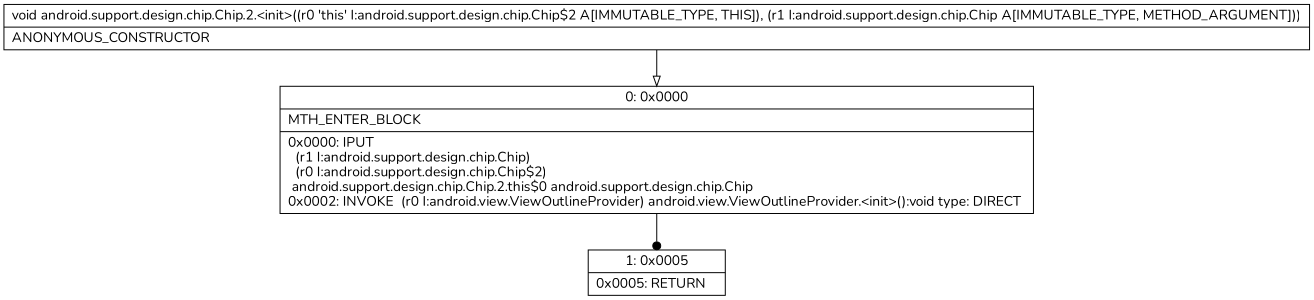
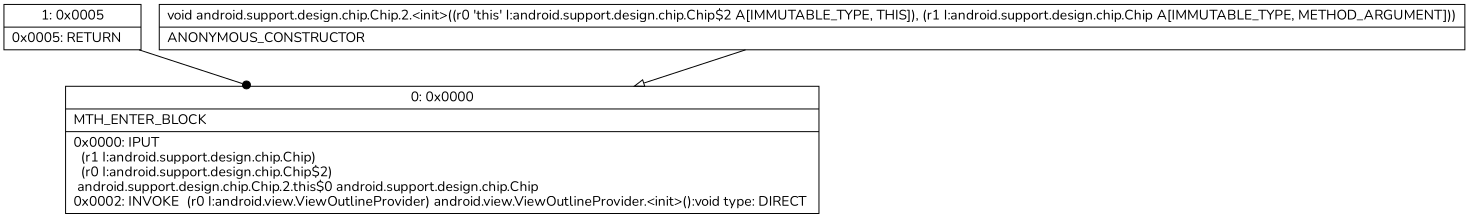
edge "0: 0x0000" -> "1: 0x0005": reversed
